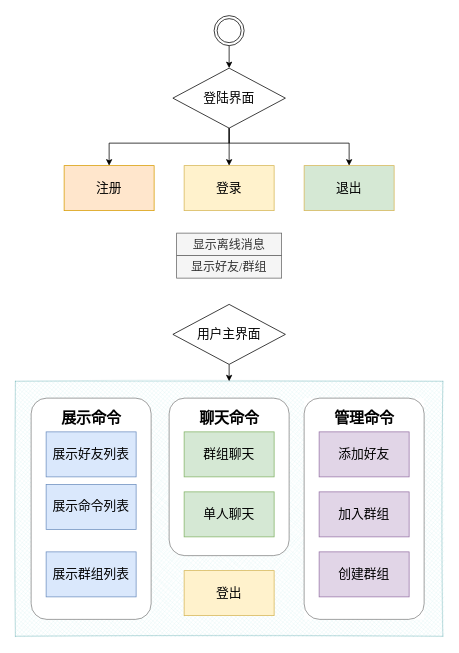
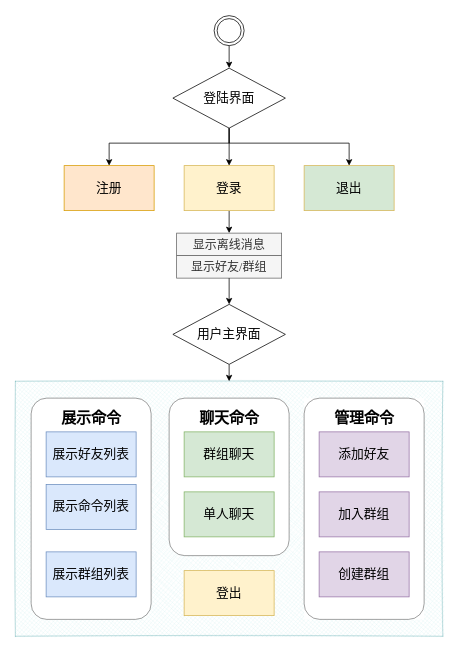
edge "登录" -> "显示离线消息": added
edge "显示好友/群组" -> "用户主界面": added
